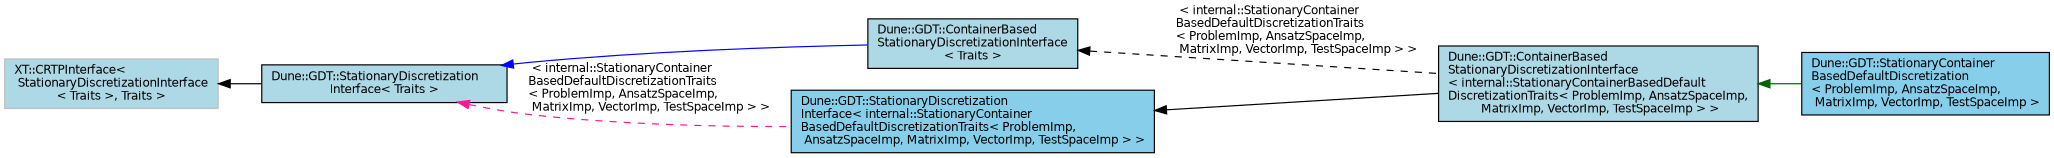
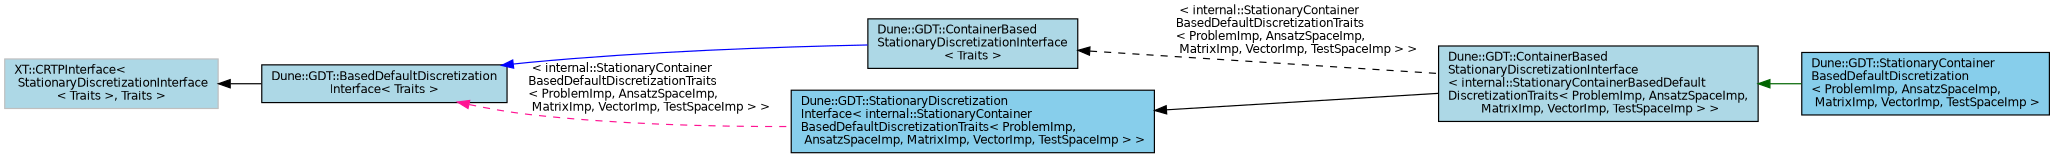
node "Dune::GDT::StationaryDiscretization Interface< Traits >": label "Dune::GDT::StationaryDiscretization Interface< Traits >" -> "Dune::GDT::BasedDefaultDiscretization Interface< Traits >"
